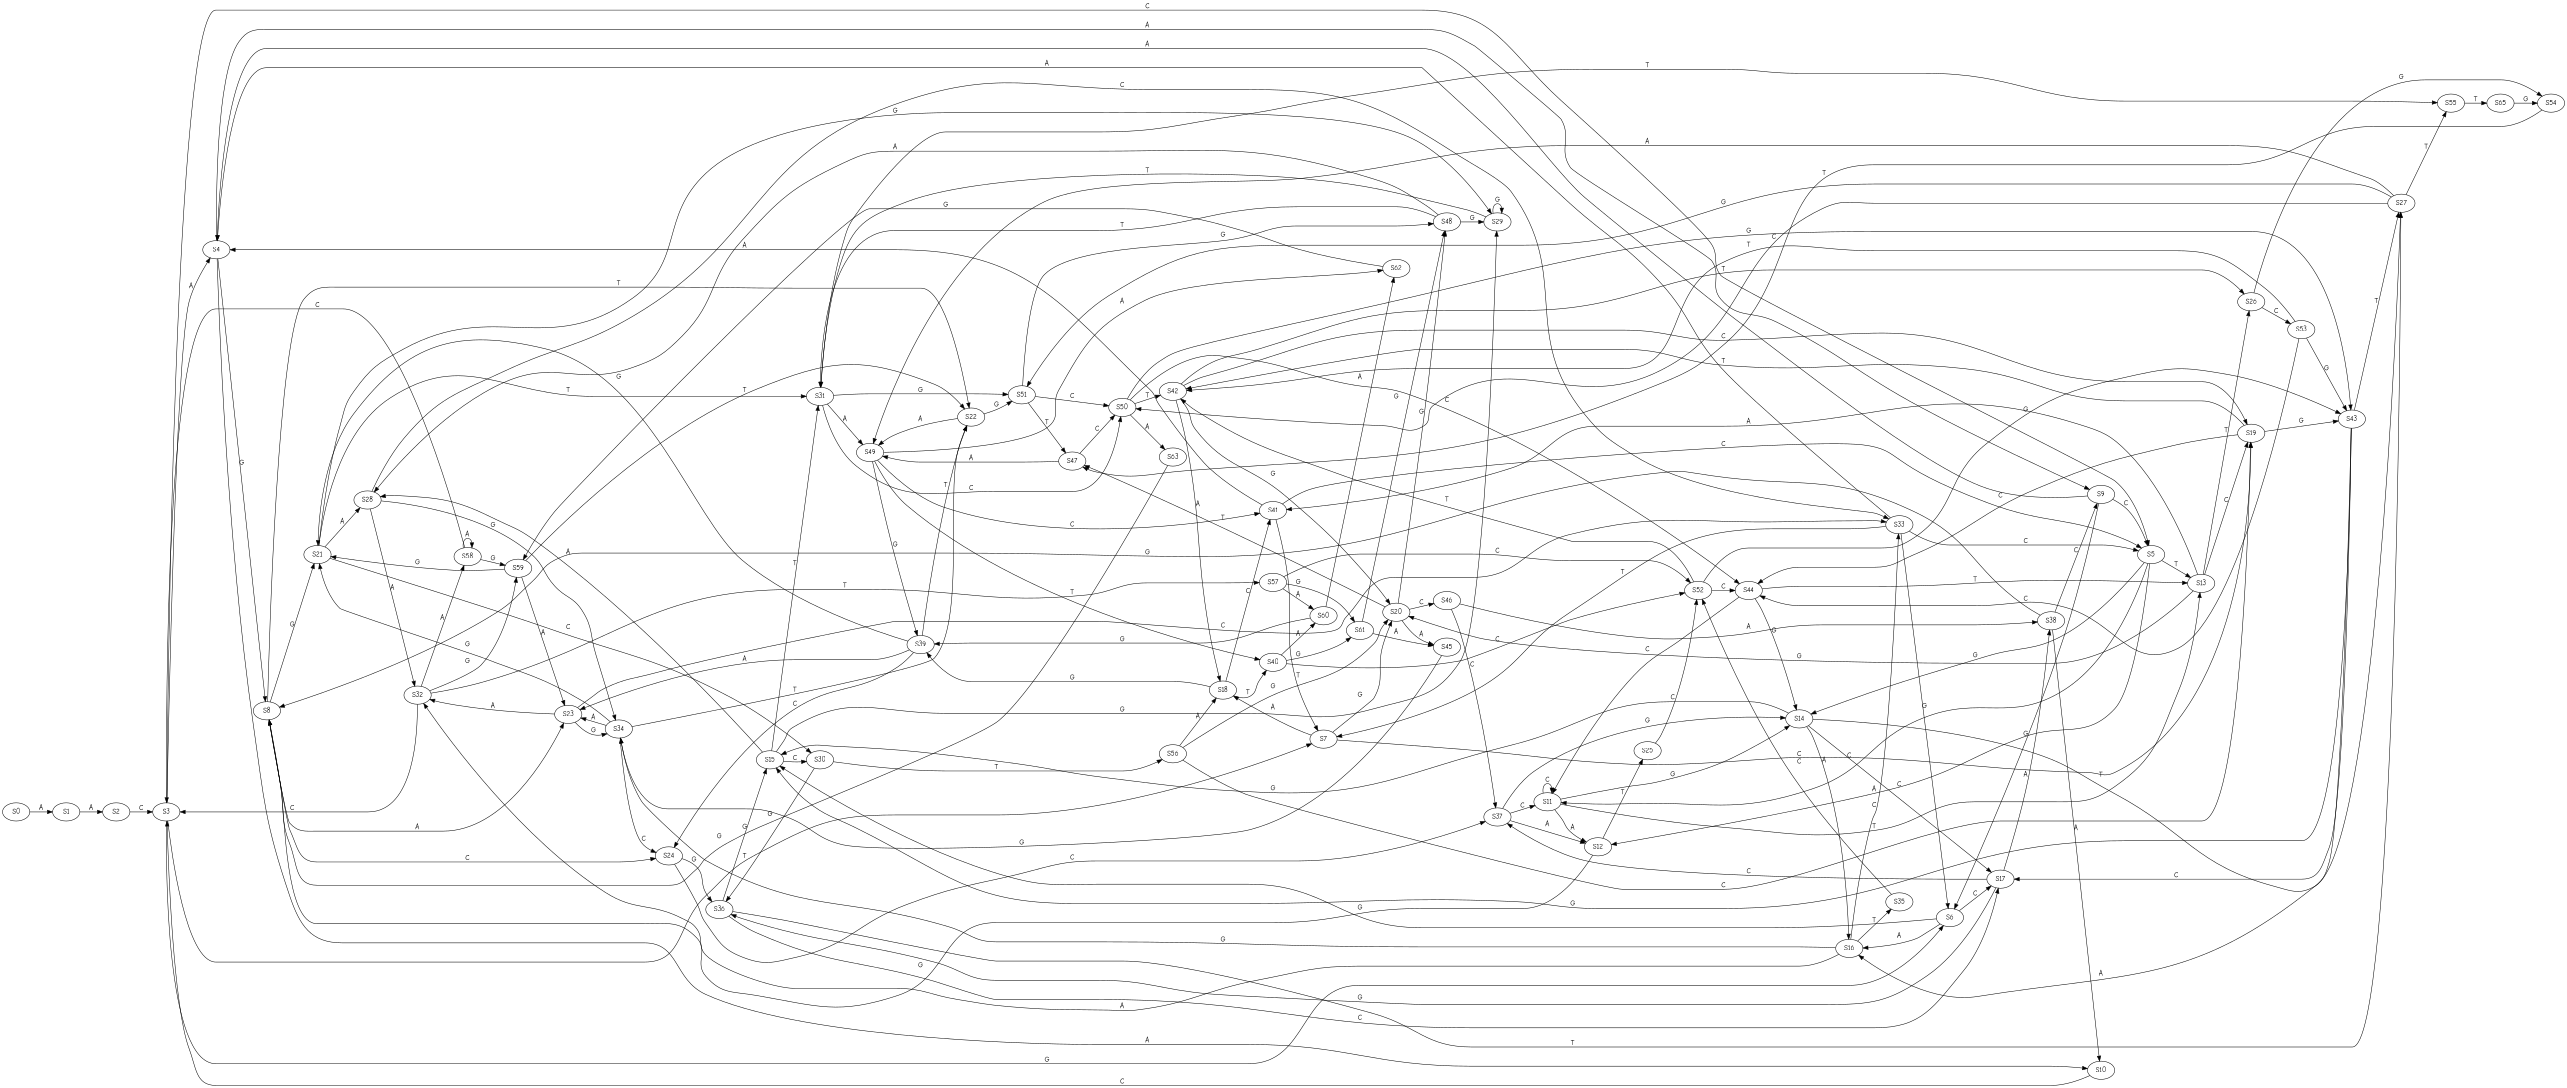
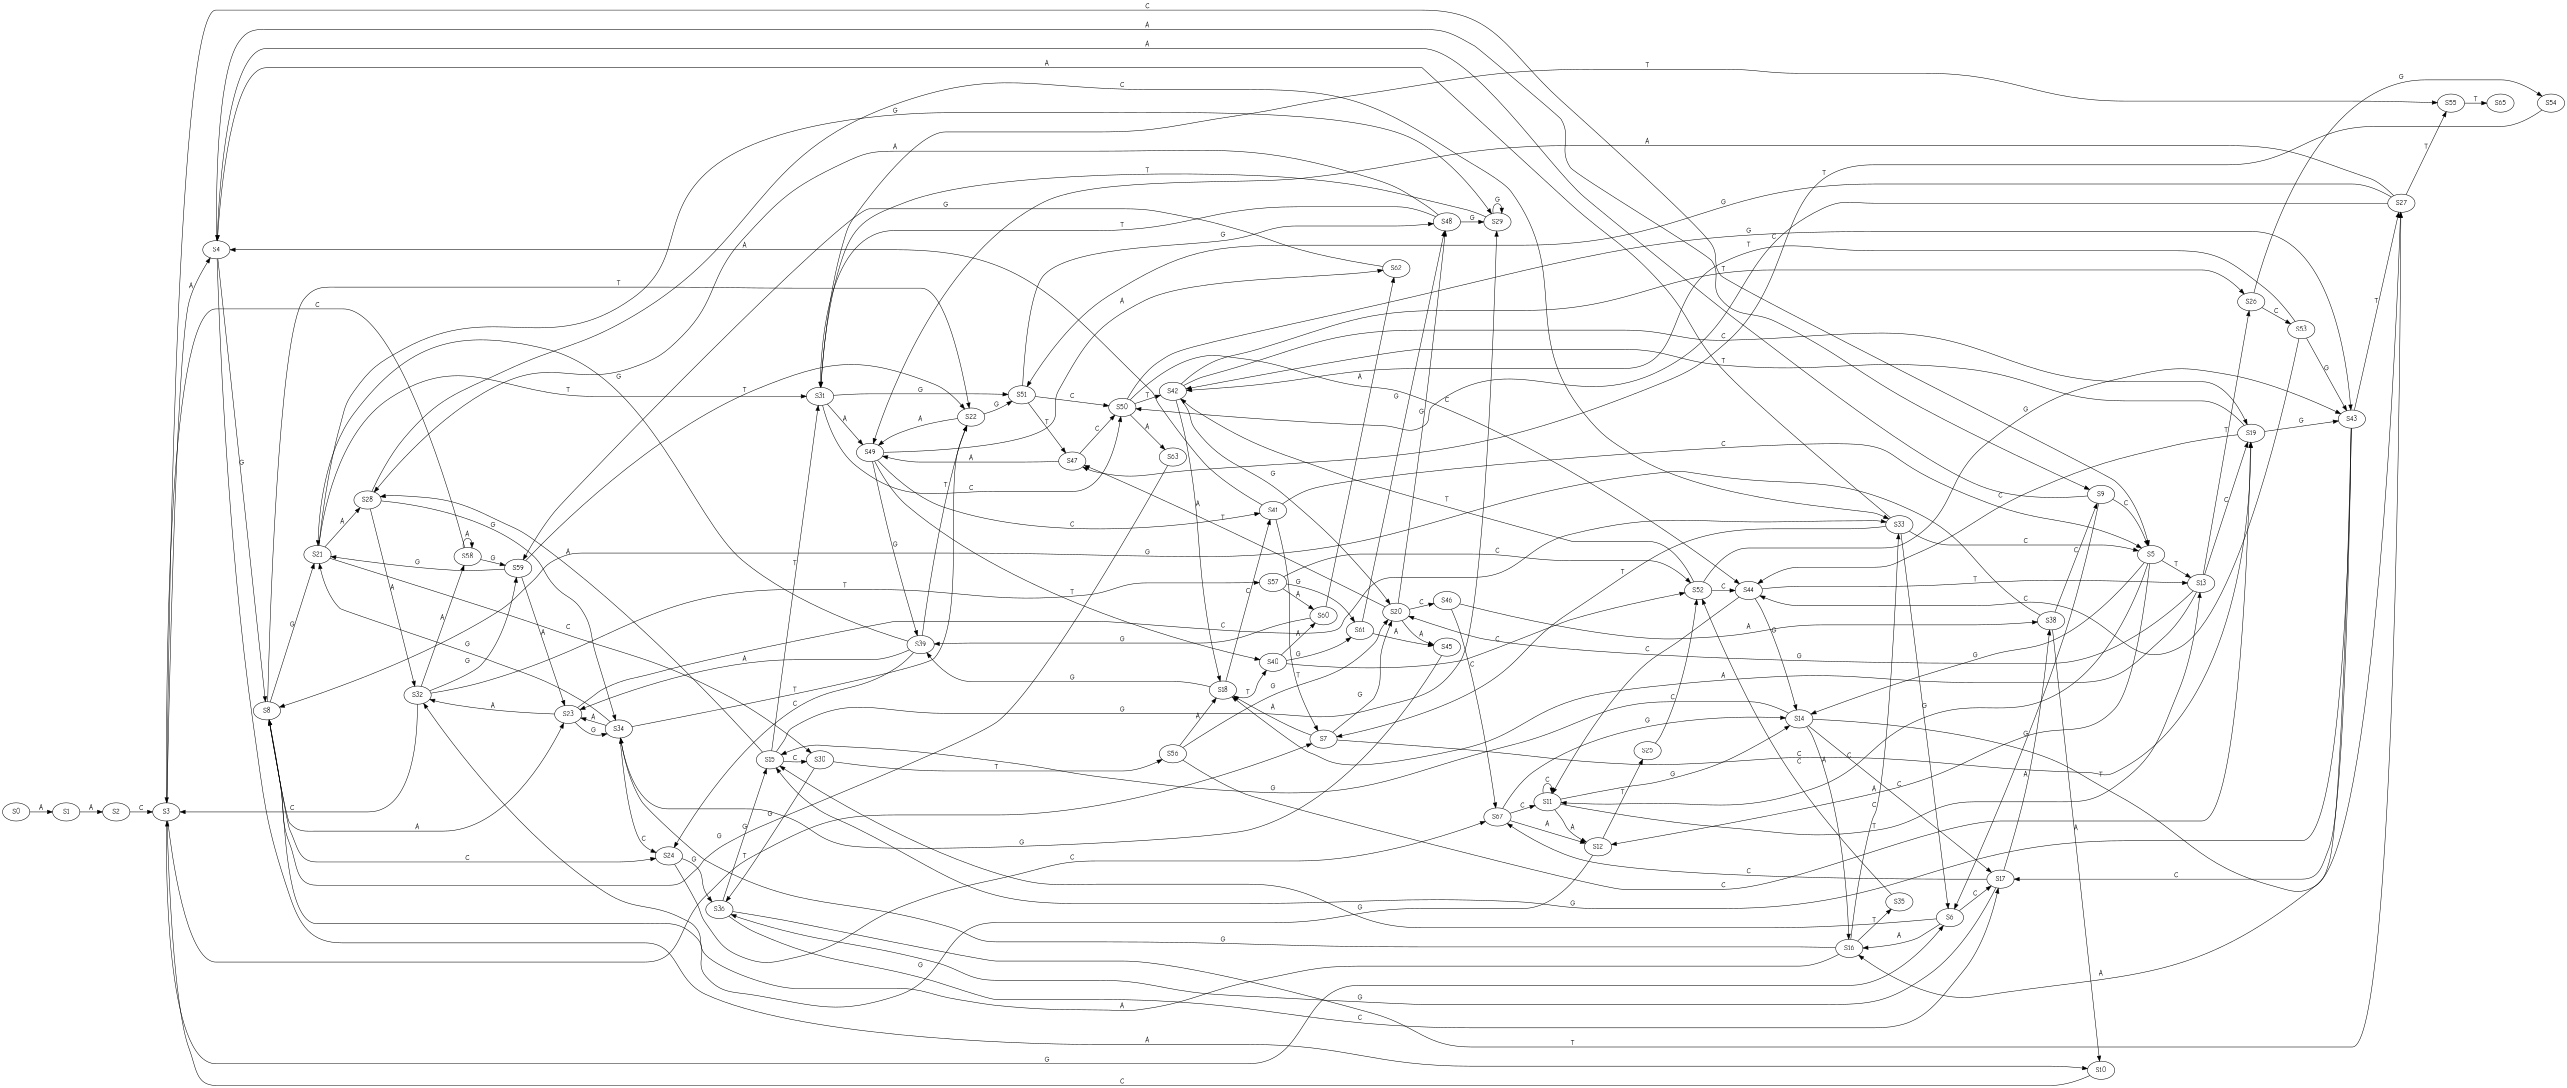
edge "S65" -> "S54": removed, label "G"
edge "S13" -> "S41": now "S13" -> "S18"
node "S37": label "S37" -> "S67"
